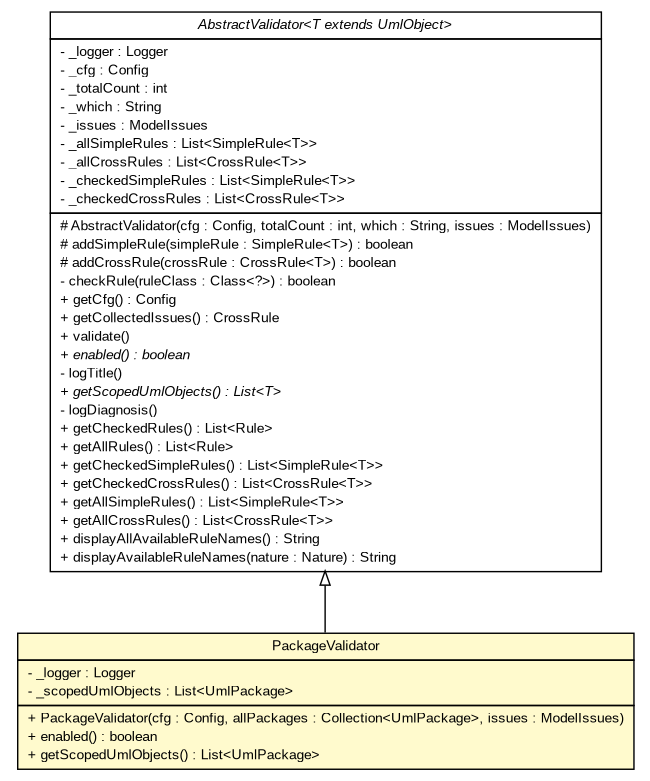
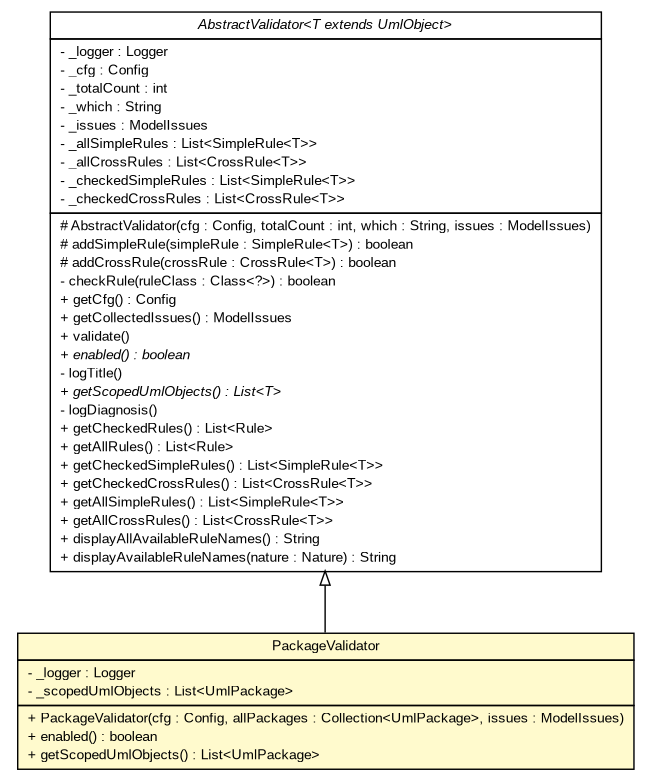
node "AbstractValidator<T extends UmlObject>": text "+ getCollectedIssues() : CrossRule" -> "+ getCollectedIssues() : ModelIssues"
